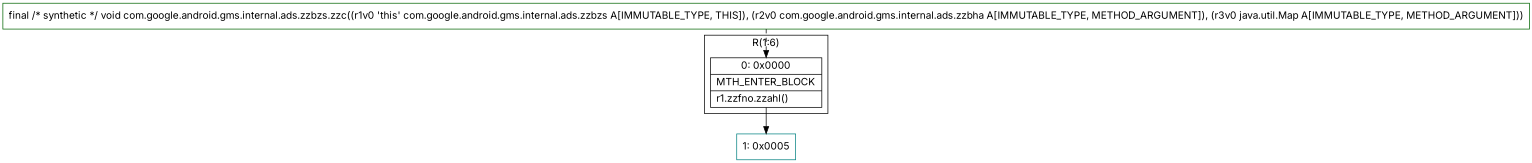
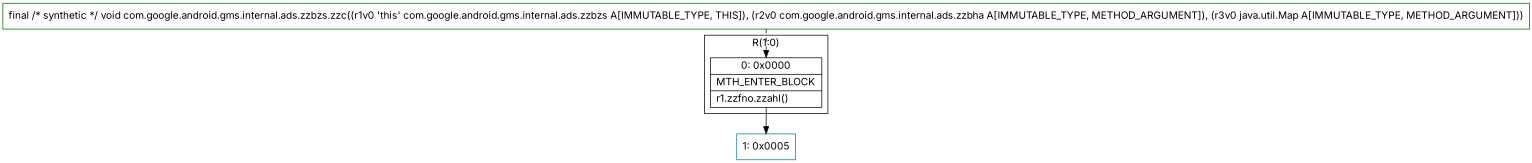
cluster "R(1:6)": label "R(1:6)" -> "R(1:0)"
